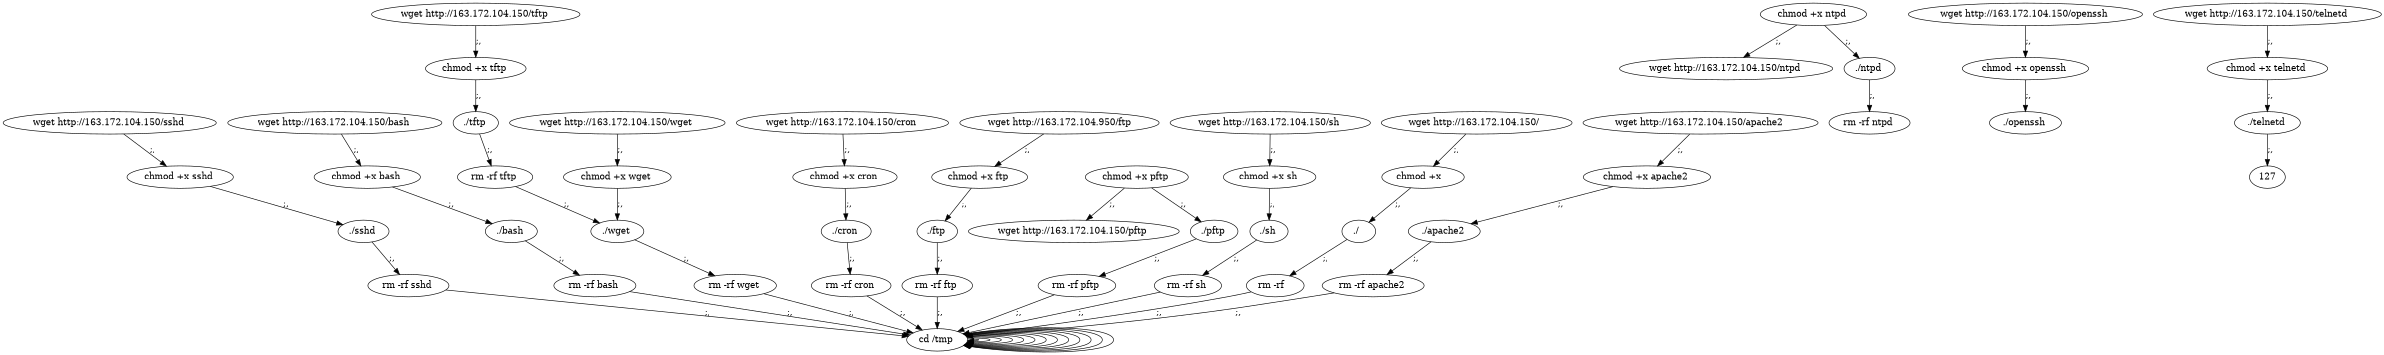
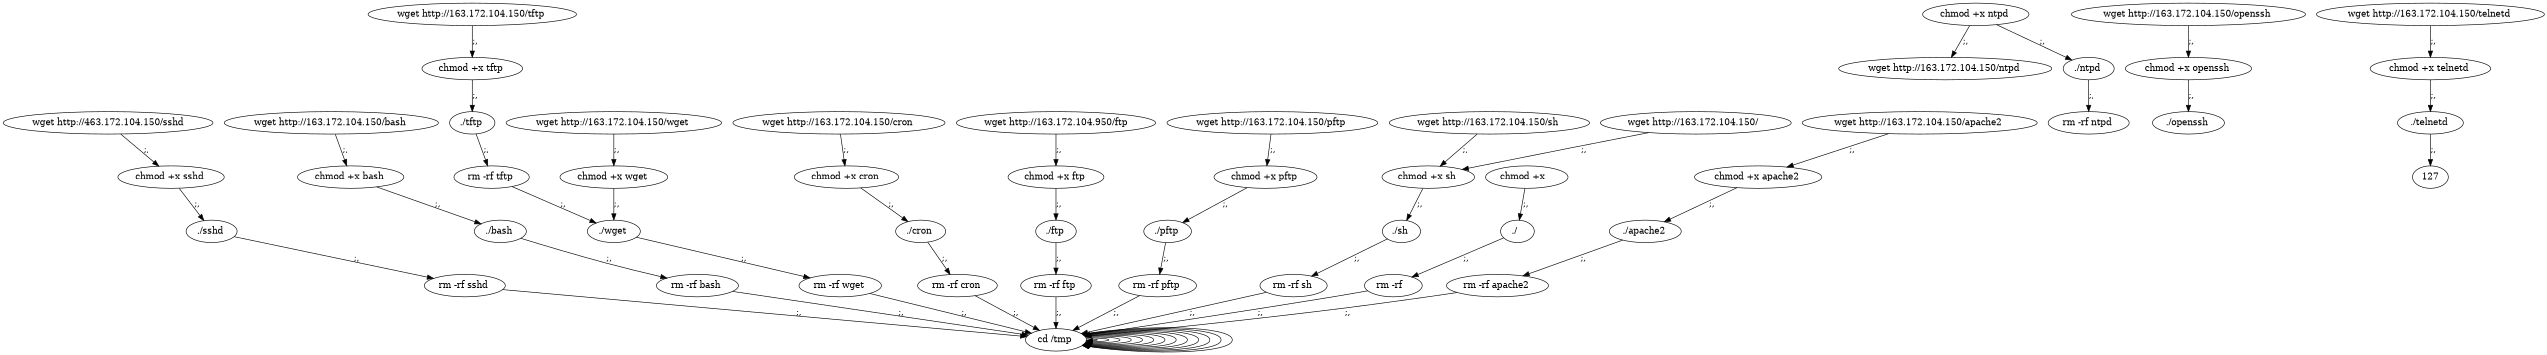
node "wget http://163.172.104.150/sshd": label "wget http://163.172.104.150/sshd" -> "wget http://463.172.104.150/sshd"
edge "wget http://163.172.104.150/" -> "chmod +x": now "wget http://163.172.104.150/" -> "chmod +x sh"
edge "chmod +x pftp" -> "wget http://163.172.104.150/pftp": reversed
